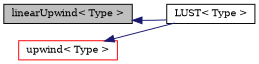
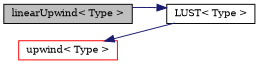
edge "LUST< Type >" -> "linearUpwind< Type >": reversed
